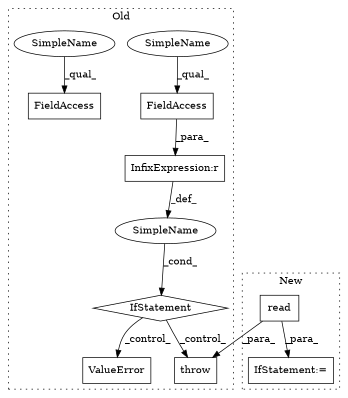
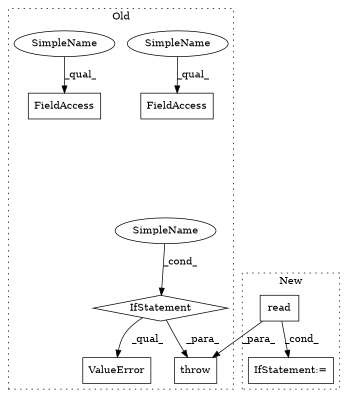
node "InfixExpression:r": removed
edge "IfStatement" -> "ValueError": label "_control_" -> "_qual_"
edge "IfStatement" -> "throw": label "_control_" -> "_para_"
edge "read" -> "IfStatement:=": label "_para_" -> "_cond_"
